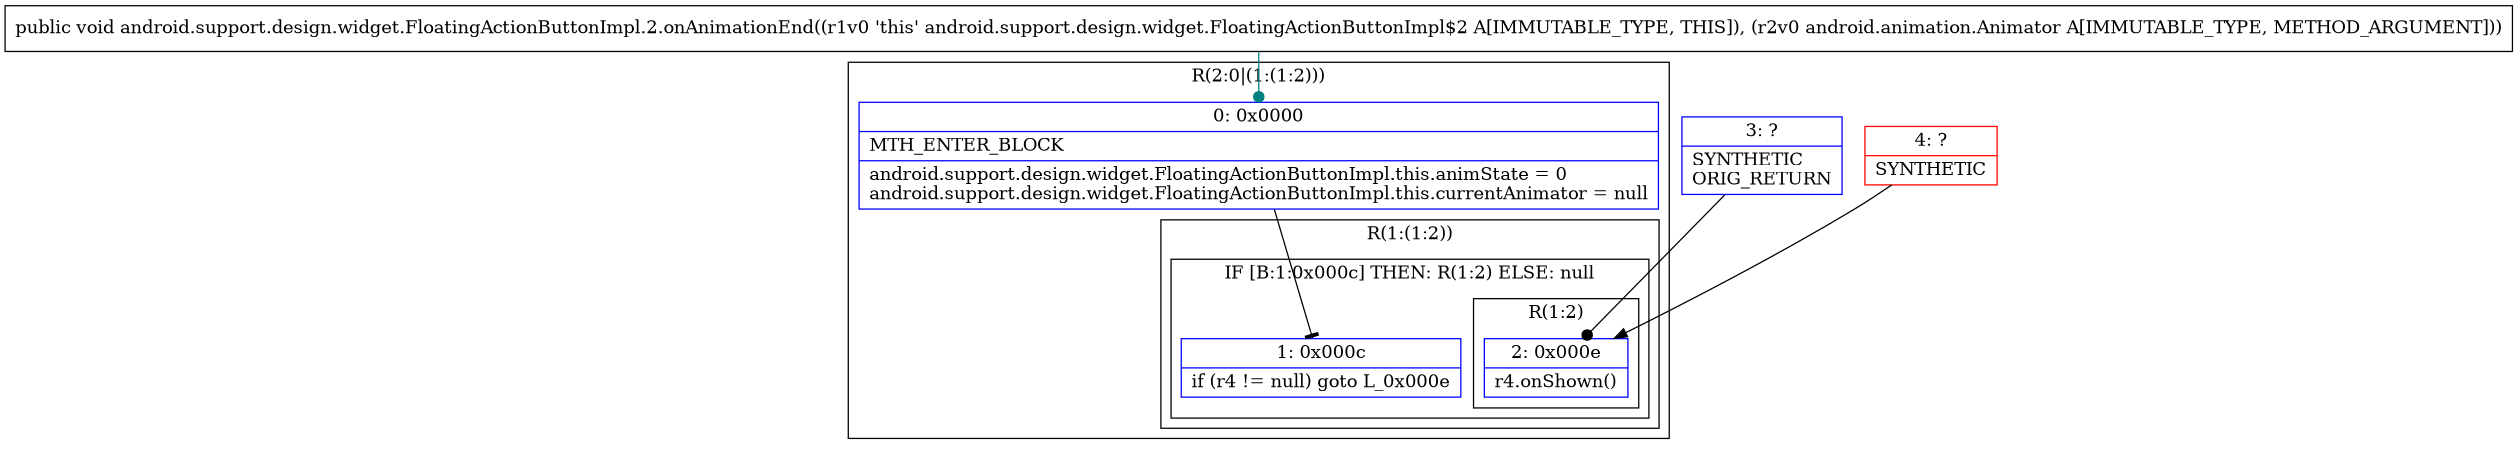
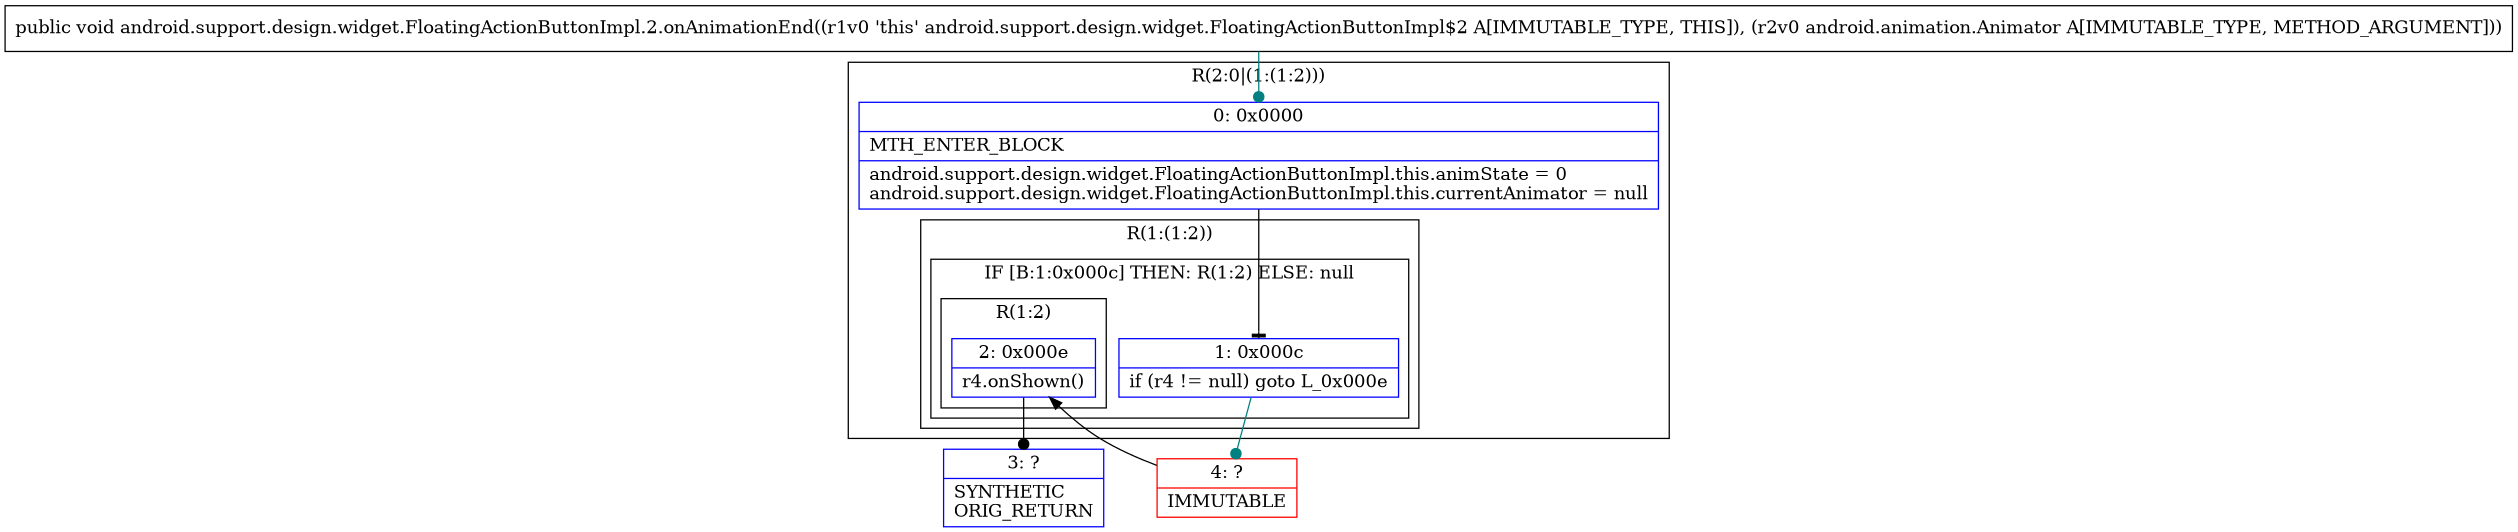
node "4: ?": text "SYNTHETIC" -> "IMMUTABLE"
edge "3: ?" -> "2: 0x000e": reversed
edge "1: 0x000c" -> "4: ?": added
